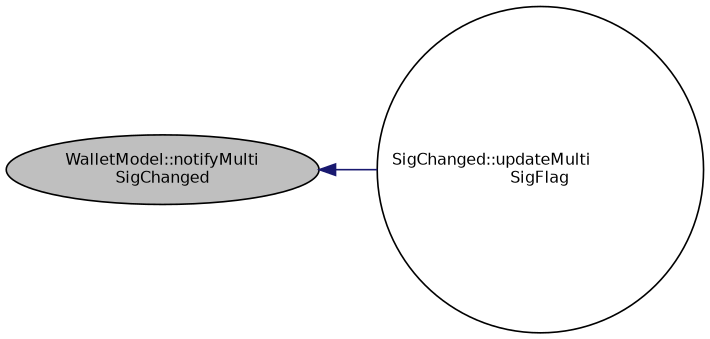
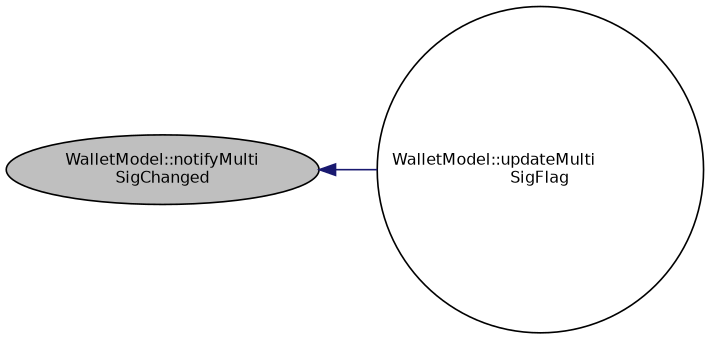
node "SigChanged::updateMulti SigFlag": label "SigChanged::updateMulti SigFlag" -> "WalletModel::updateMulti SigFlag"
